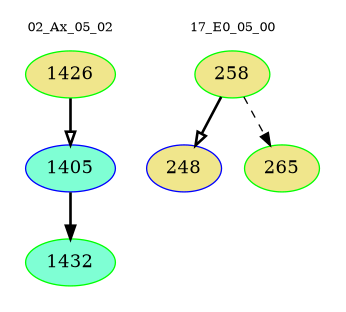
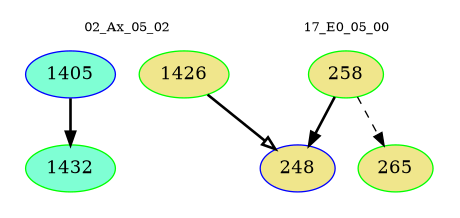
edge "1426" -> "1405": now "1426" -> "248"
edge "258" -> "248": arrowhead onormal -> normal
